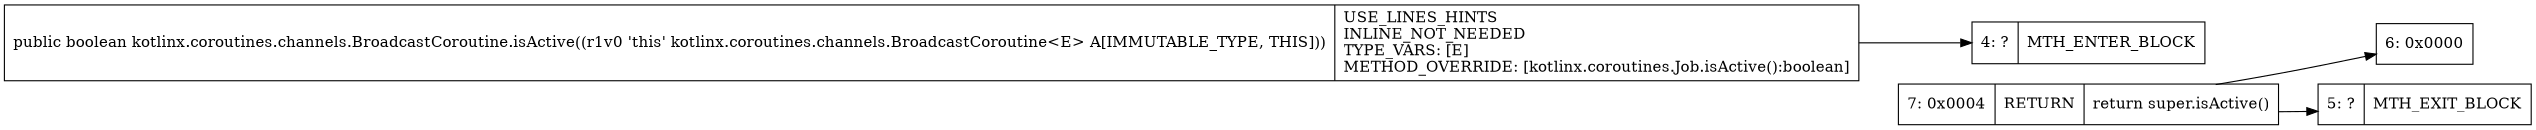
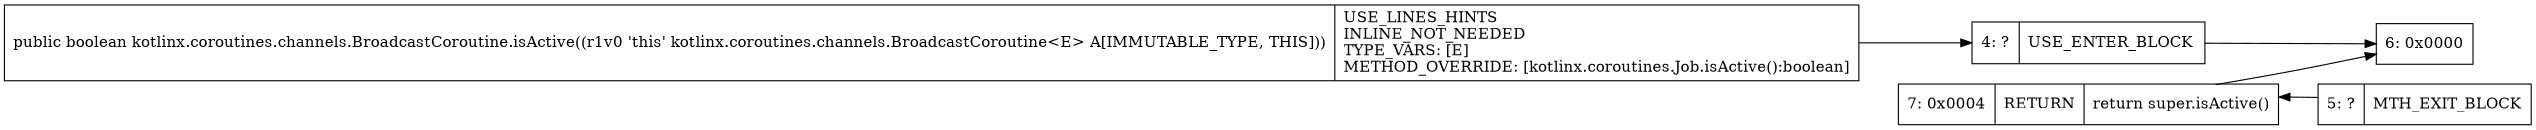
node "4: ?": text "MTH_ENTER_BLOCK" -> "USE_ENTER_BLOCK"
edge "4: ?" -> "6: 0x0000": added
edge "7: 0x0004" -> "5: ?": reversed
